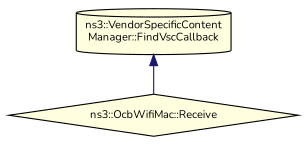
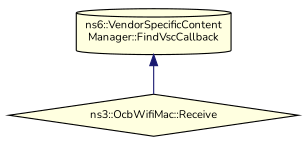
node "ns3::VendorSpecificContent Manager::FindVscCallback": label "ns3::VendorSpecificContent Manager::FindVscCallback" -> "ns6::VendorSpecificContent Manager::FindVscCallback"
